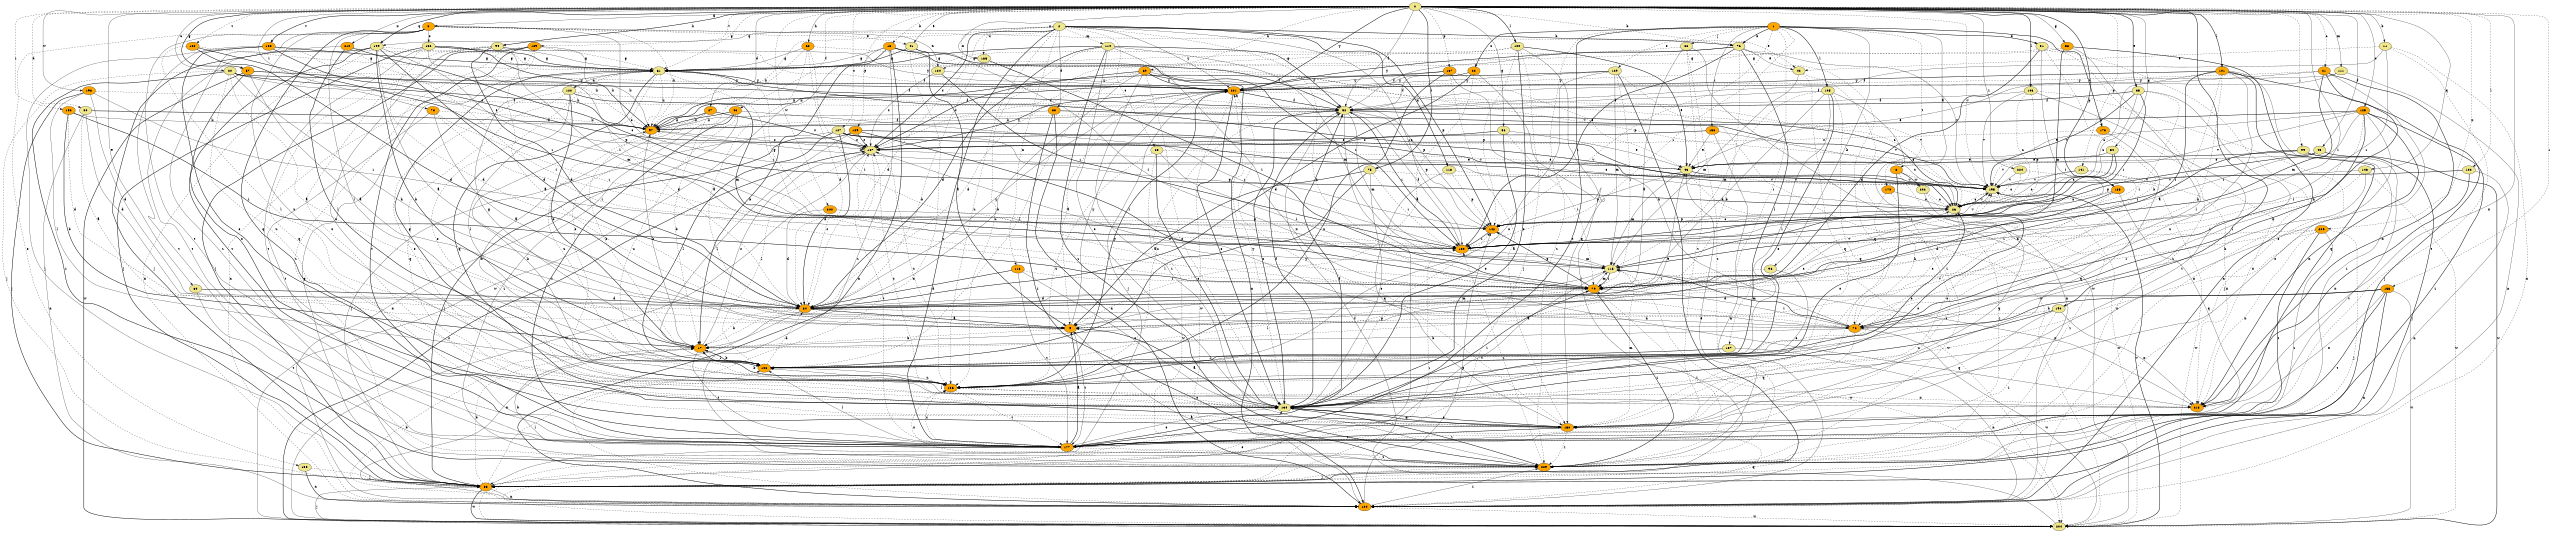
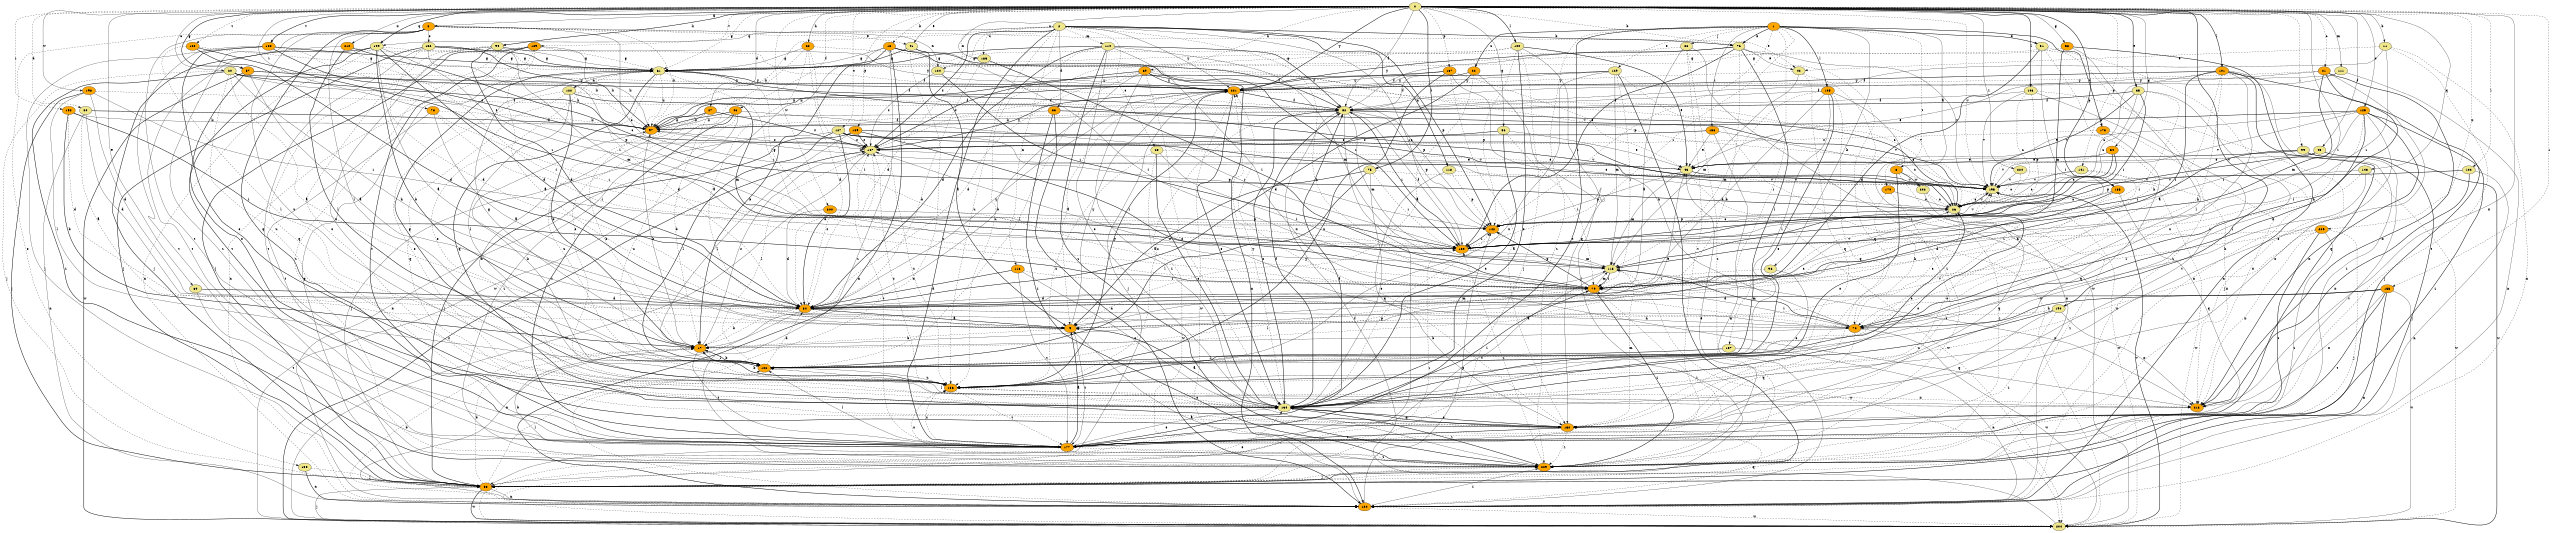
node "105": fillcolor khaki -> orange
node "54": fillcolor khaki -> orange
